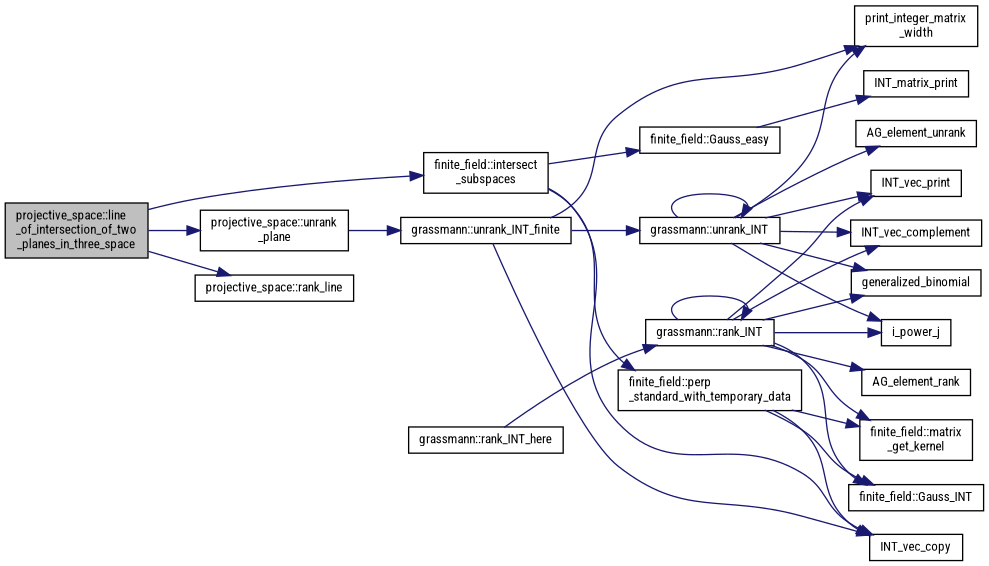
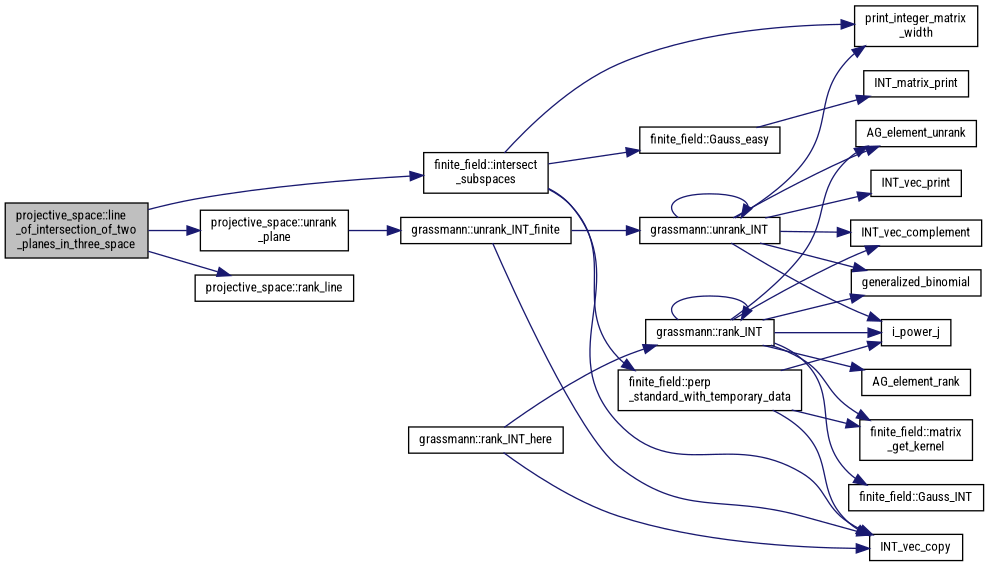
edge "grassmann::unrank_INT_finite" -> "print_integer_matrix _width": now "finite_field::intersect _subspaces" -> "print_integer_matrix _width"
edge "grassmann::rank_INT" -> "INT_vec_print": now "grassmann::rank_INT" -> "AG_element_unrank"
edge "finite_field::perp _standard_with_temporary_data" -> "finite_field::Gauss_INT": now "finite_field::perp _standard_with_temporary_data" -> "i_power_j"
edge "grassmann::rank_INT_here" -> "INT_vec_copy": added
